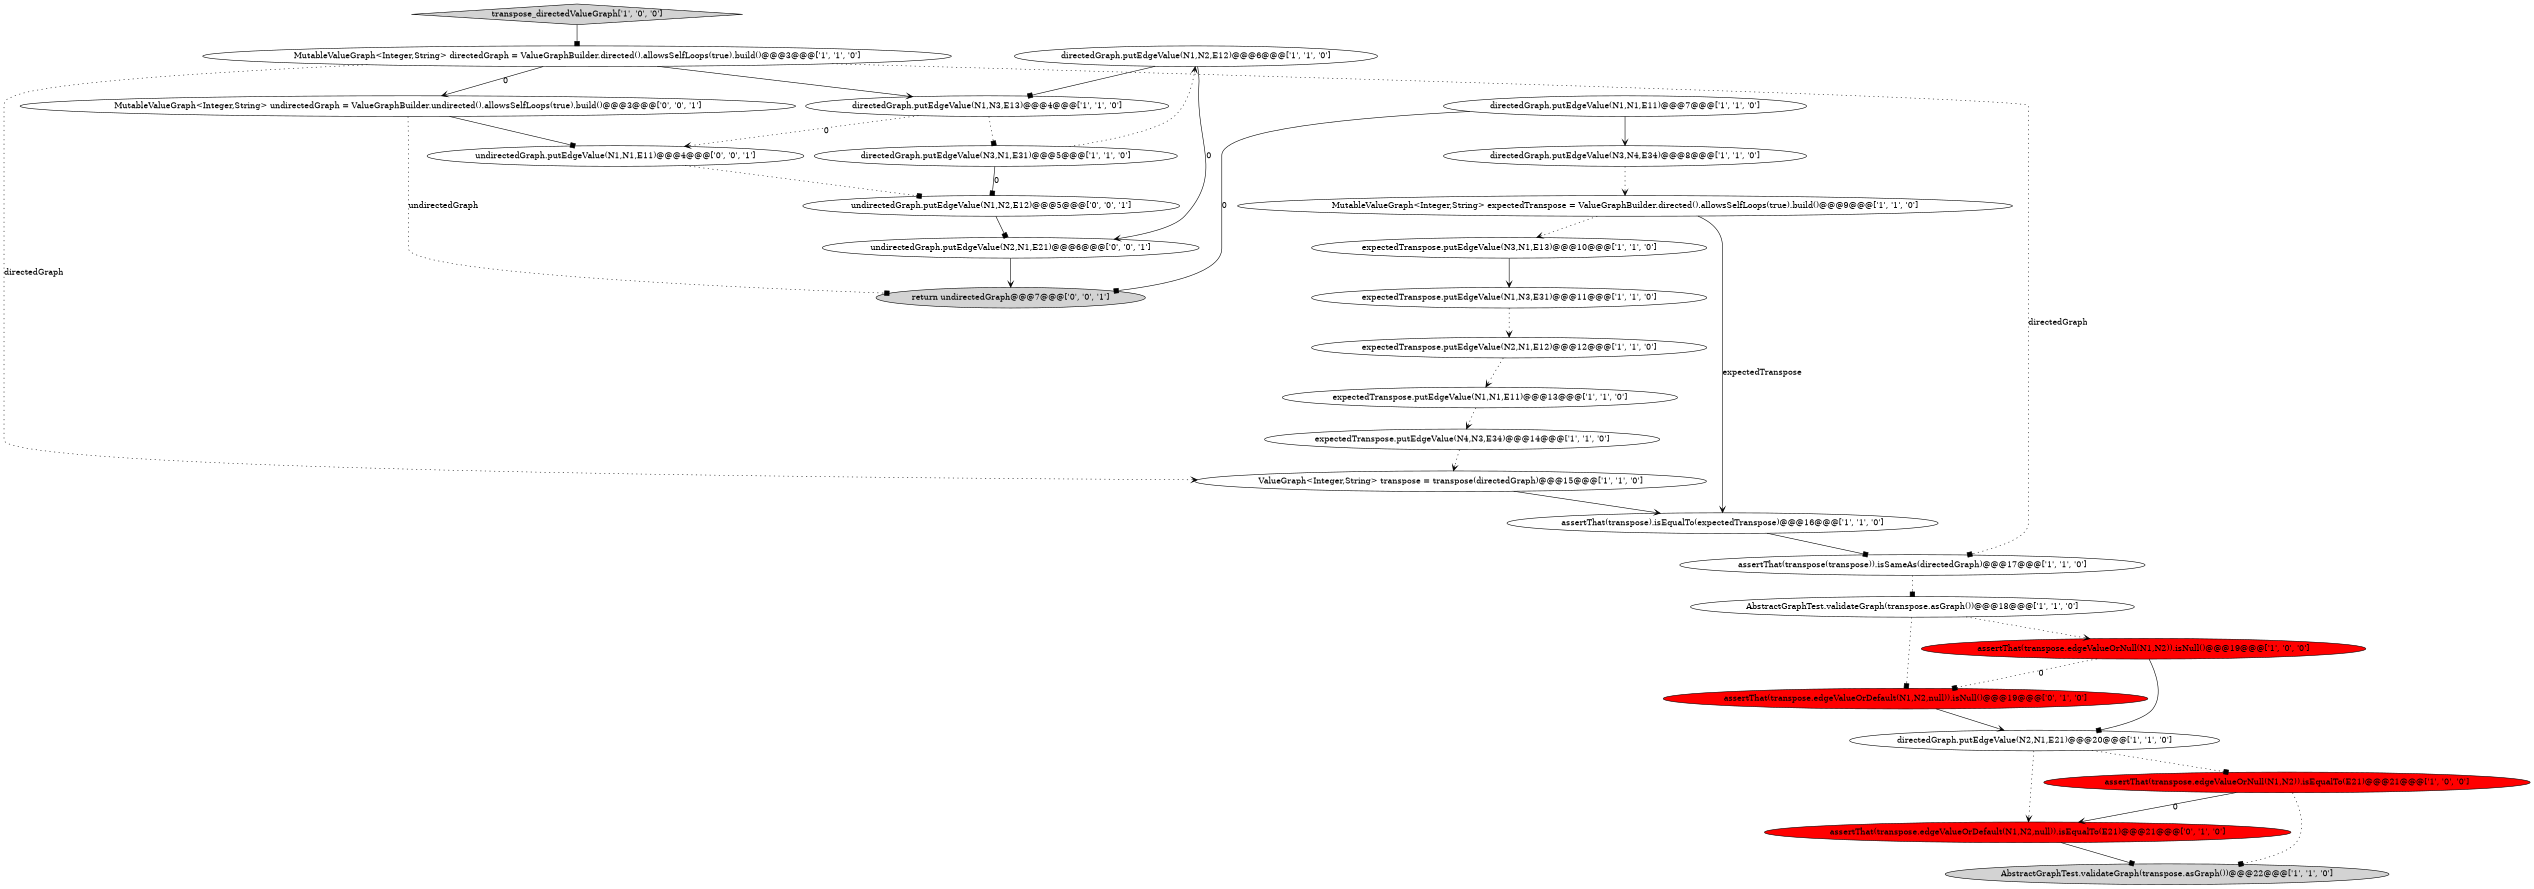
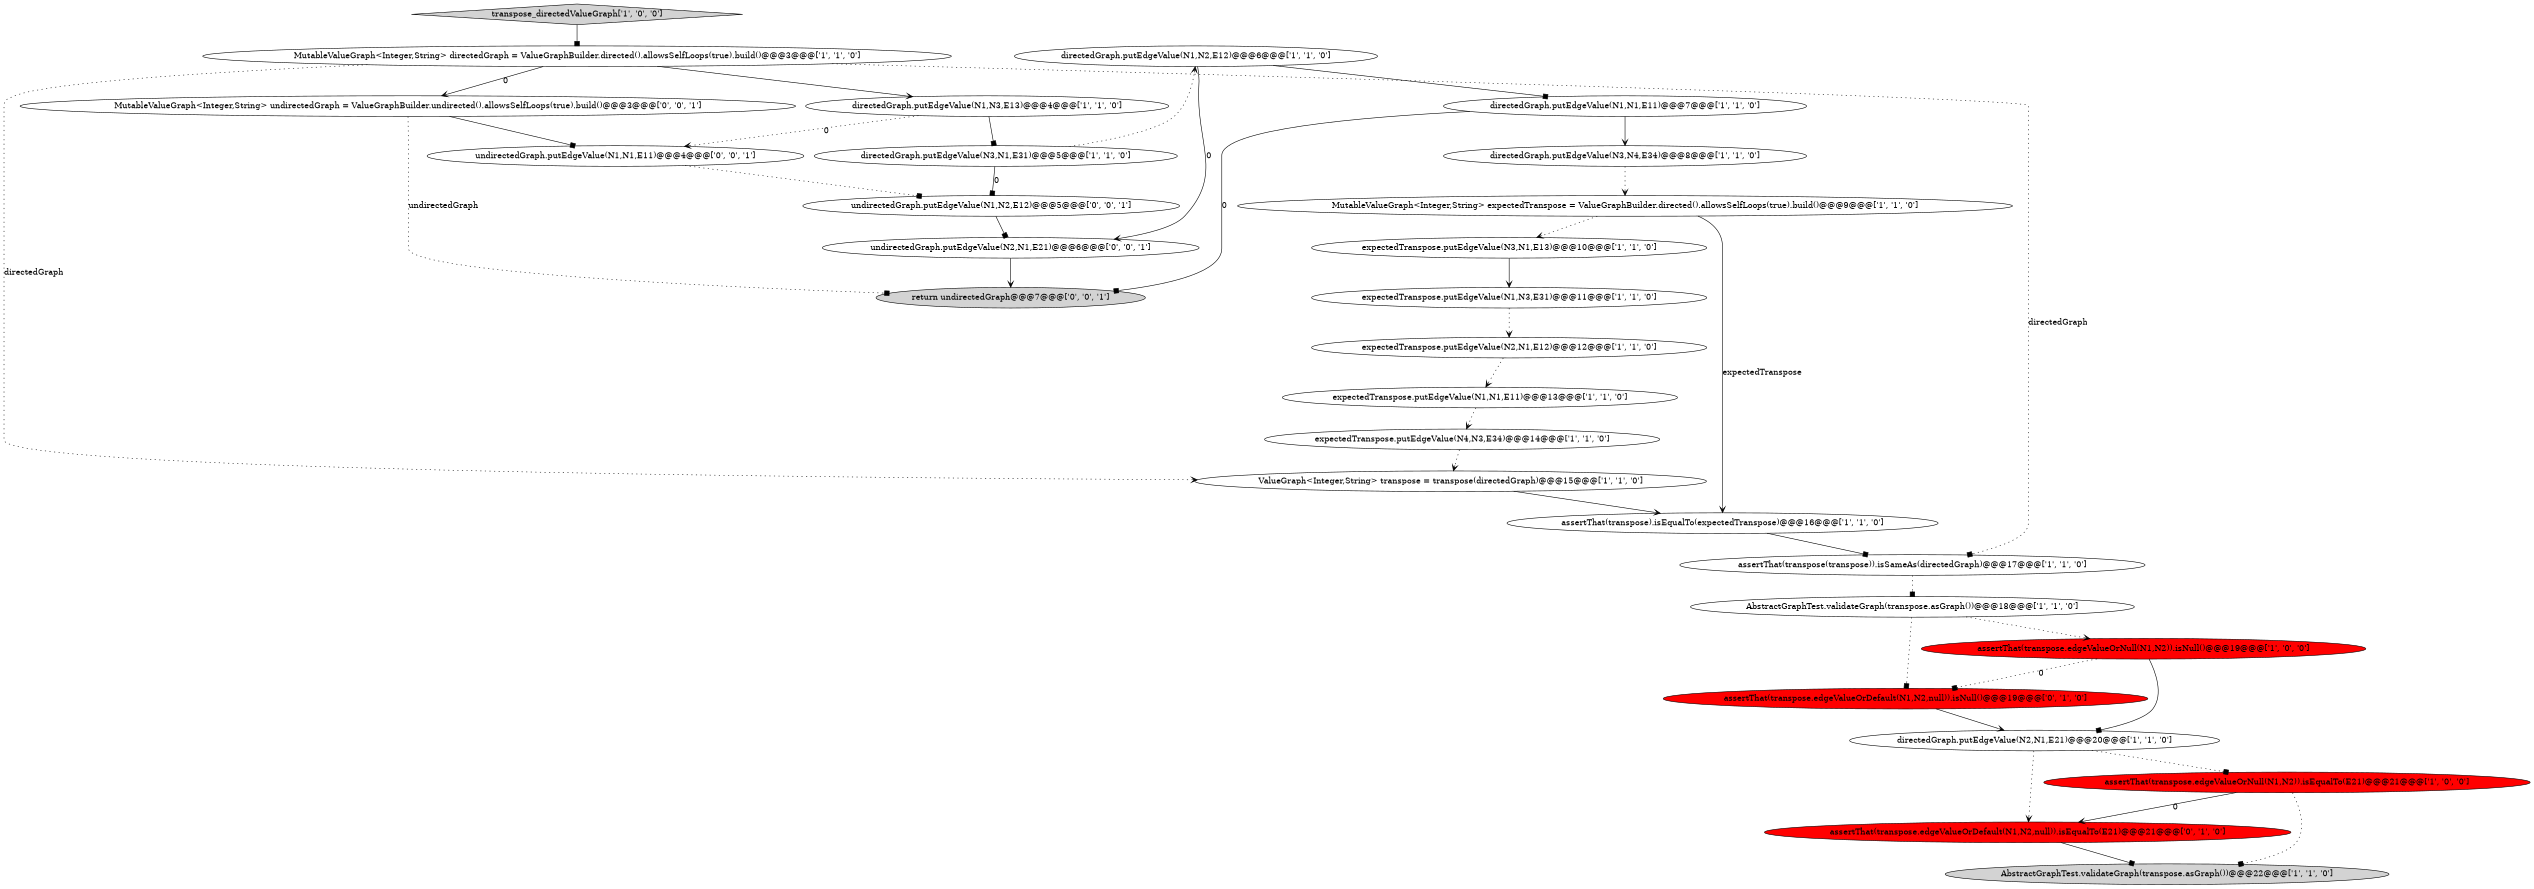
edge "directedGraph.putEdgeValue(N1,N2,E12)@@@6@@@['1', '1', '0']" -> "directedGraph.putEdgeValue(N1,N3,E13)@@@4@@@['1', '1', '0']": now "directedGraph.putEdgeValue(N1,N2,E12)@@@6@@@['1', '1', '0']" -> "directedGraph.putEdgeValue(N1,N1,E11)@@@7@@@['1', '1', '0']"
edge "directedGraph.putEdgeValue(N1,N3,E13)@@@4@@@['1', '1', '0']" -> "directedGraph.putEdgeValue(N3,N1,E31)@@@5@@@['1', '1', '0']": style dotted -> solid
